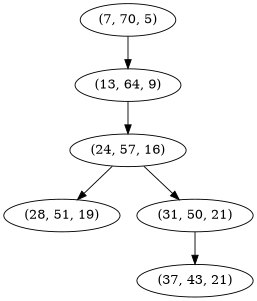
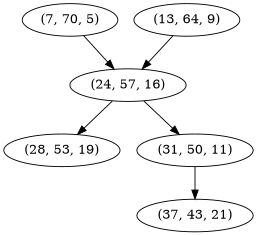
edge "(7, 70, 5)" -> "(13, 64, 9)": now "(7, 70, 5)" -> "(24, 57, 16)"
node "(28, 51, 19)": label "(28, 51, 19)" -> "(28, 53, 19)"
node "(31, 50, 21)": label "(31, 50, 21)" -> "(31, 50, 11)"
